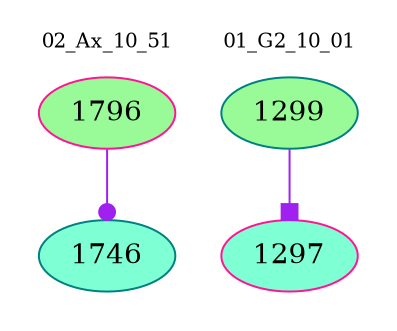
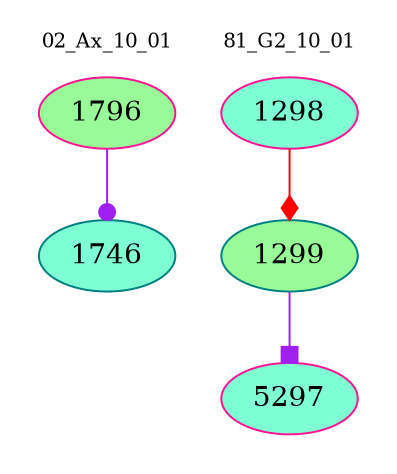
cluster "02_Ax_10_51": label "02_Ax_10_51" -> "02_Ax_10_01"
cluster "01_G2_10_01": label "01_G2_10_01" -> "81_G2_10_01"
node "1298": added
node "1297": label "1297" -> "5297"
